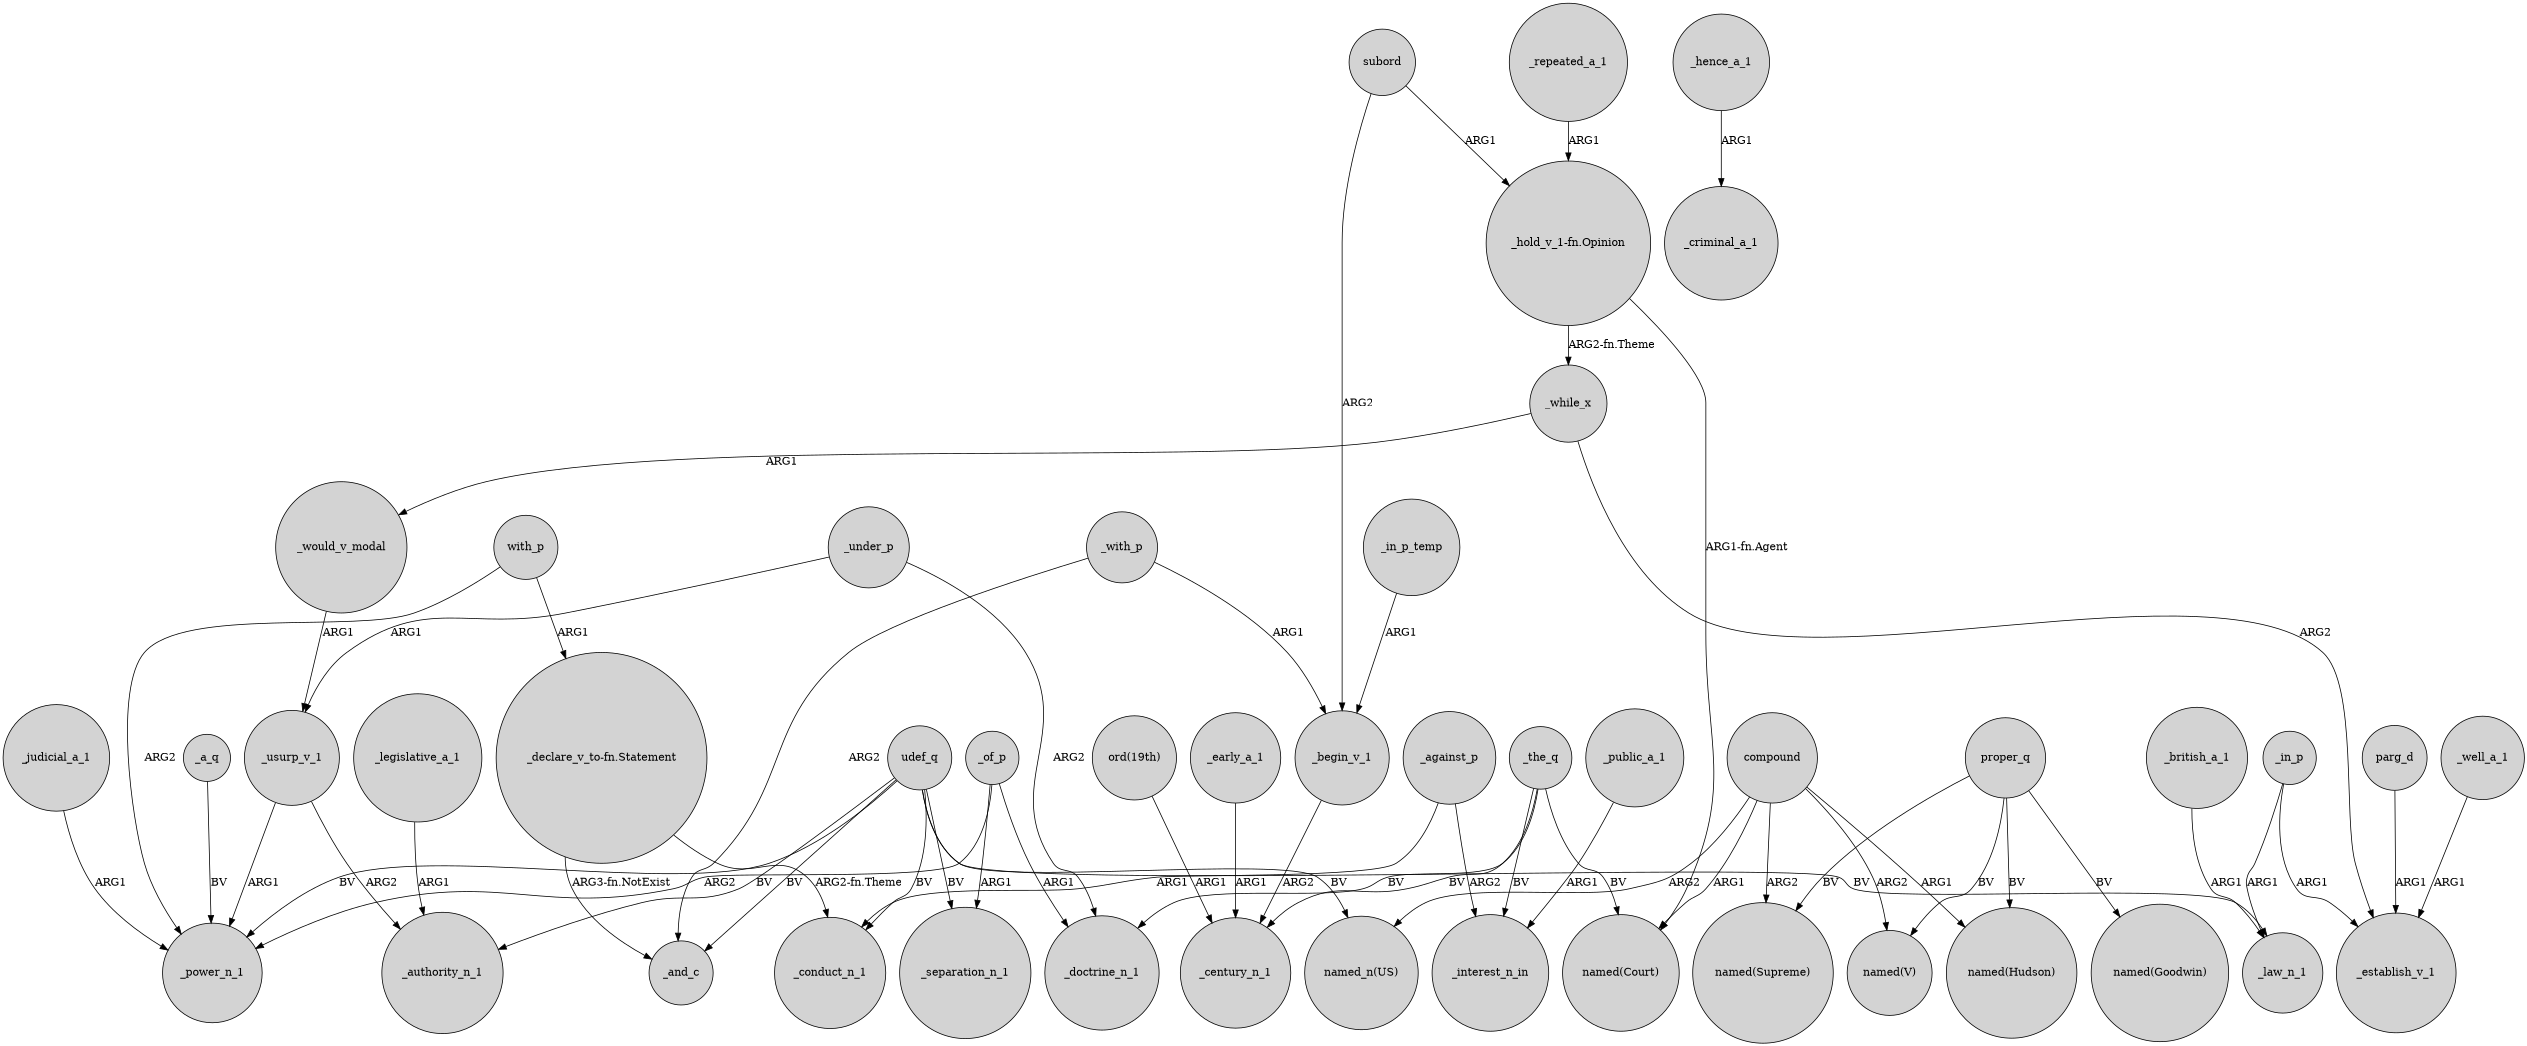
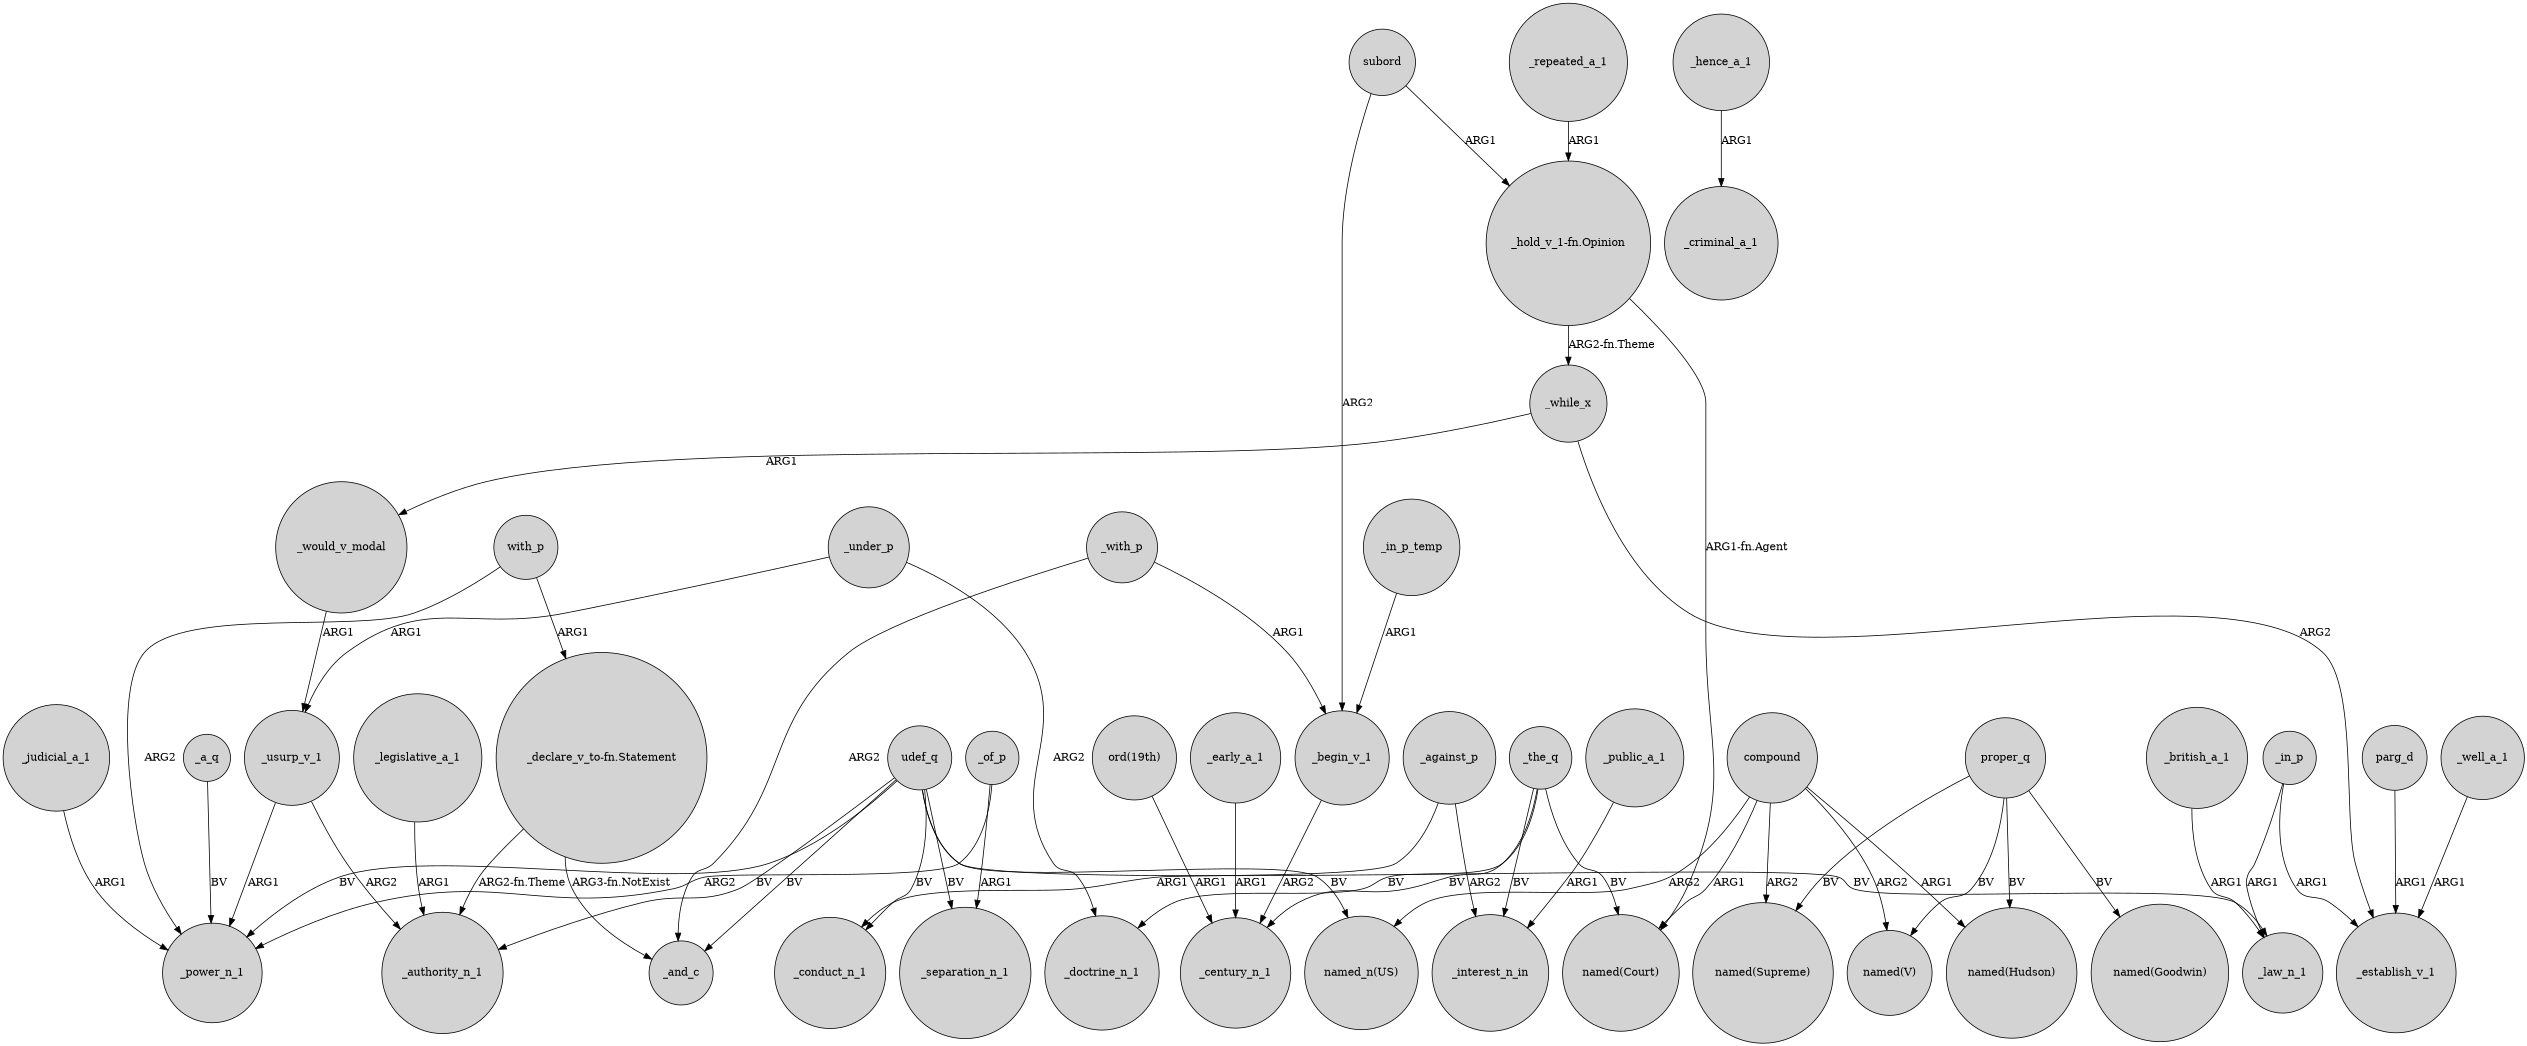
edge "_of_p" -> "_doctrine_n_1": removed, label "ARG1"
edge "_declare_v_to-fn.Statement" -> "_conduct_n_1": now "_declare_v_to-fn.Statement" -> "_authority_n_1"
